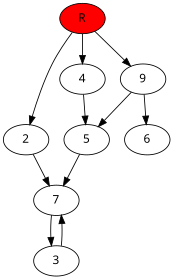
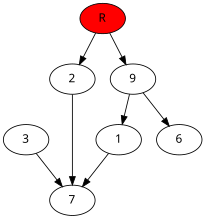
node "4": removed
node "5": label "5" -> "1"
edge "7" -> "3": removed
